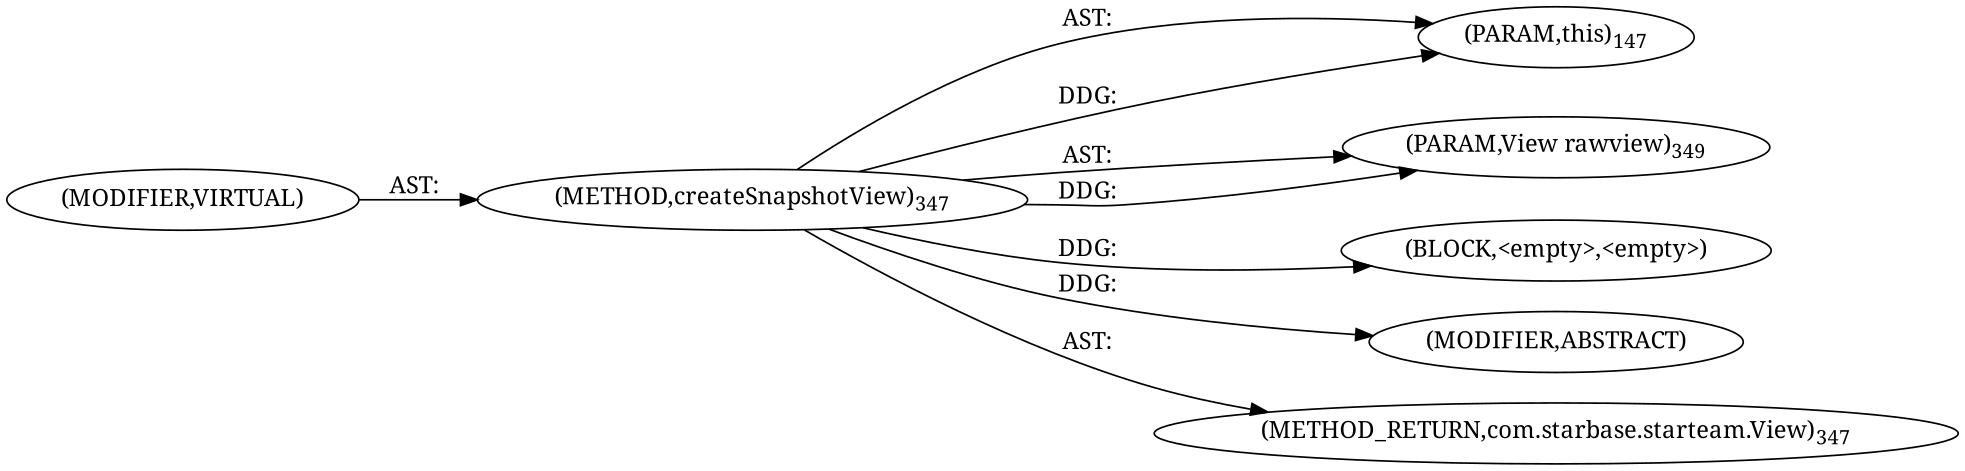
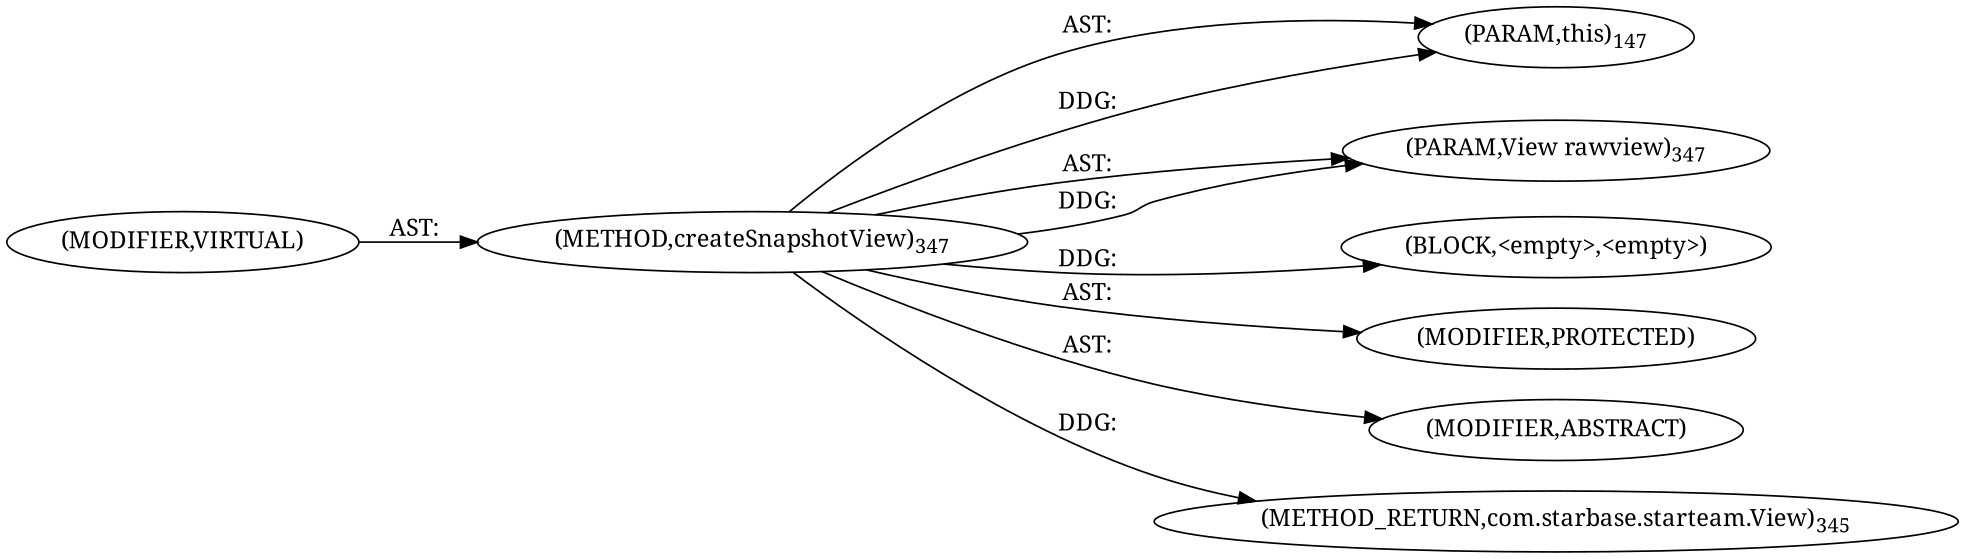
node "(PARAM,View rawview)": text "349" -> "347"
edge "(METHOD,createSnapshotView)" -> "(MODIFIER,ABSTRACT)": label "DDG: " -> "AST: "
node "(MODIFIER,PROTECTED)": added
edge "(METHOD,createSnapshotView)" -> "(METHOD_RETURN,com.starbase.starteam.View)": label "AST: " -> "DDG: "
node "(METHOD_RETURN,com.starbase.starteam.View)": text "347" -> "345"
